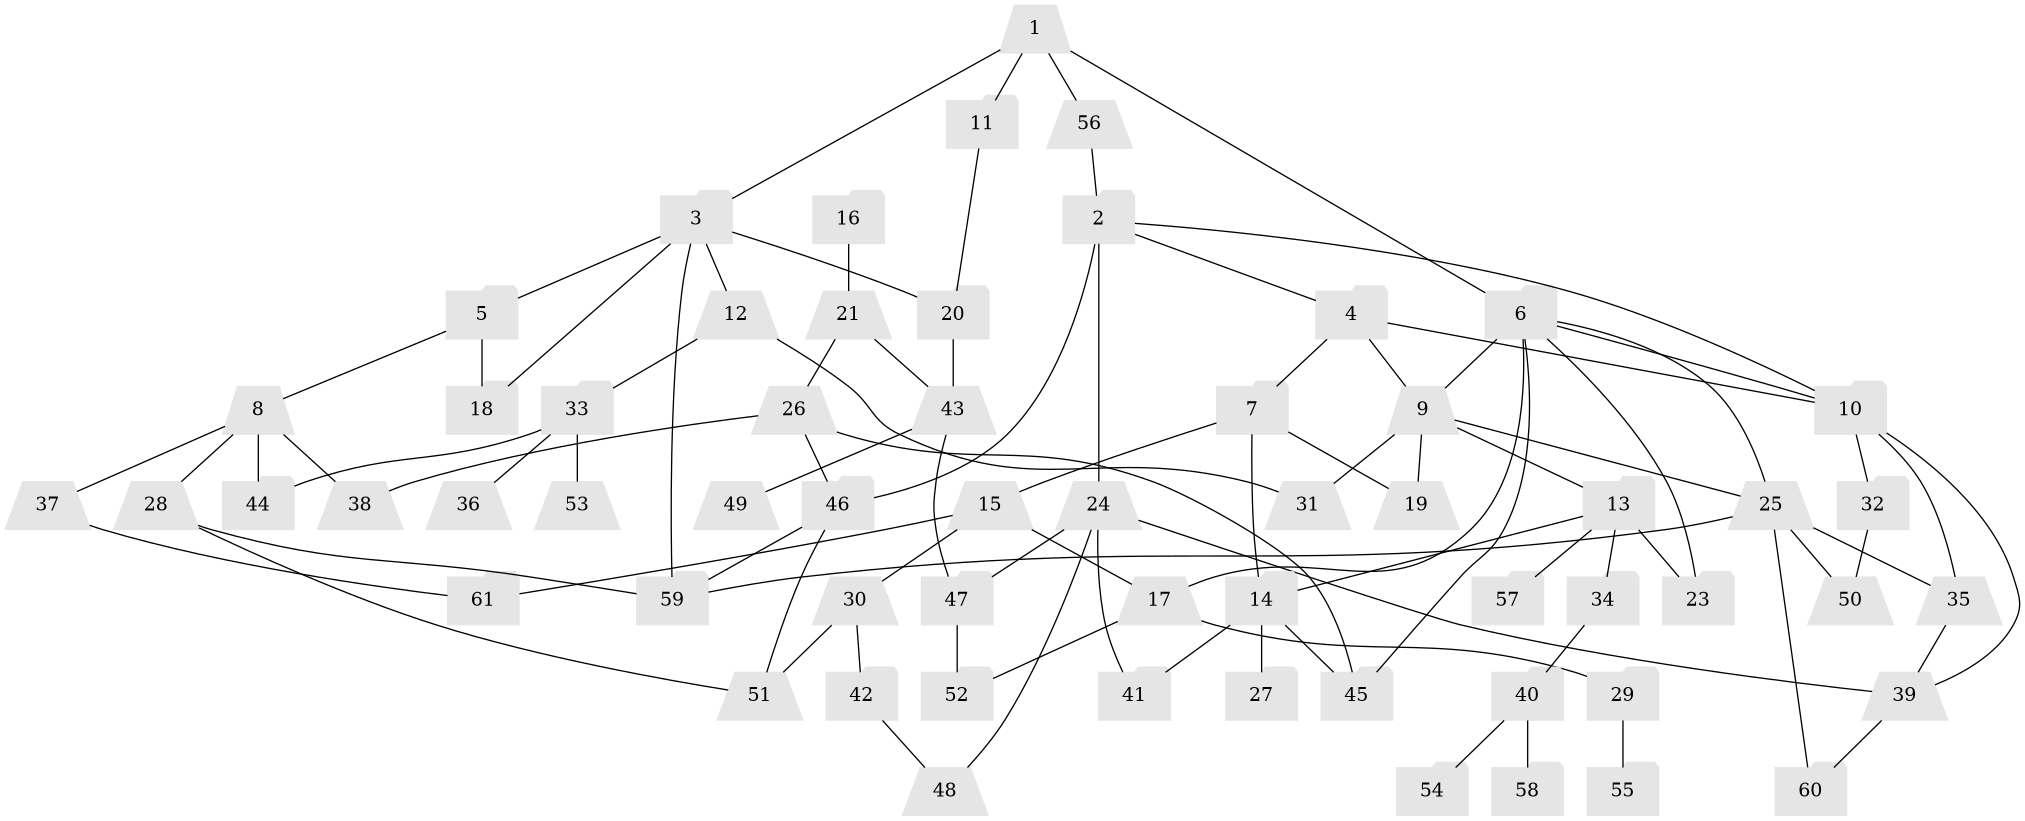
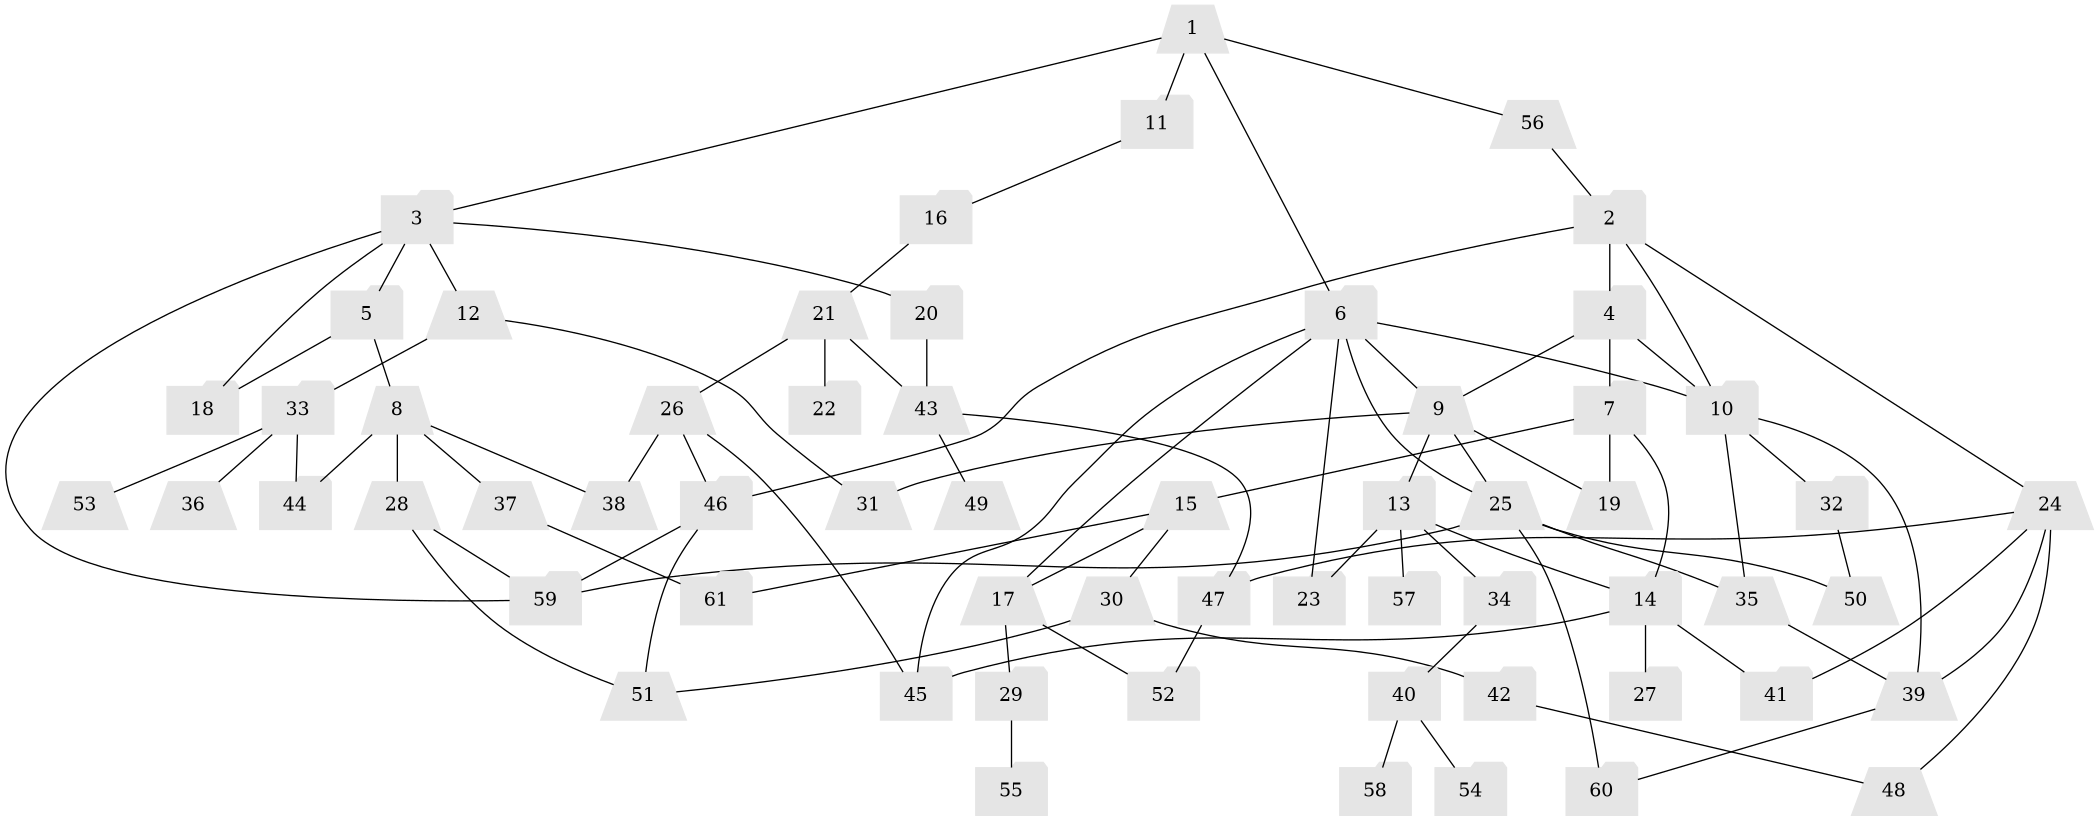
edge "11" -- "20": now "11" -- "16"
node "22": added
